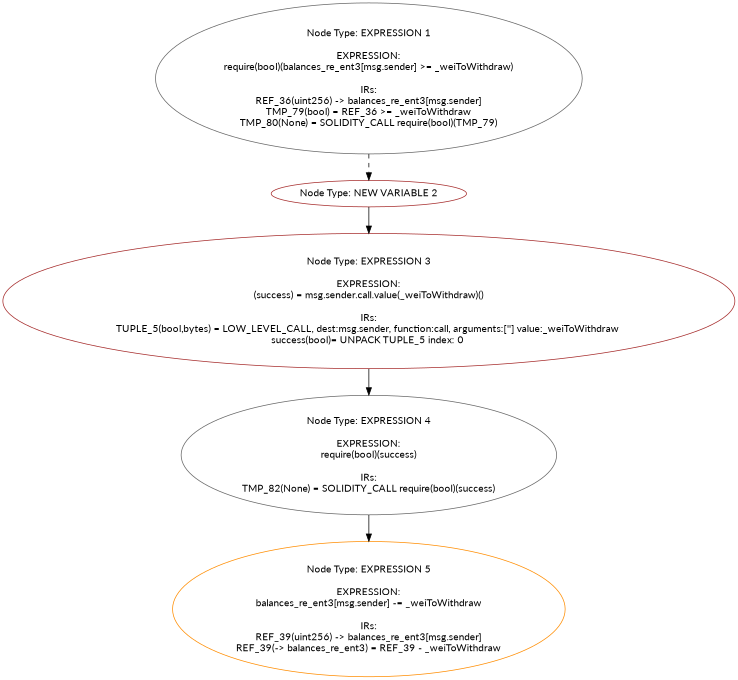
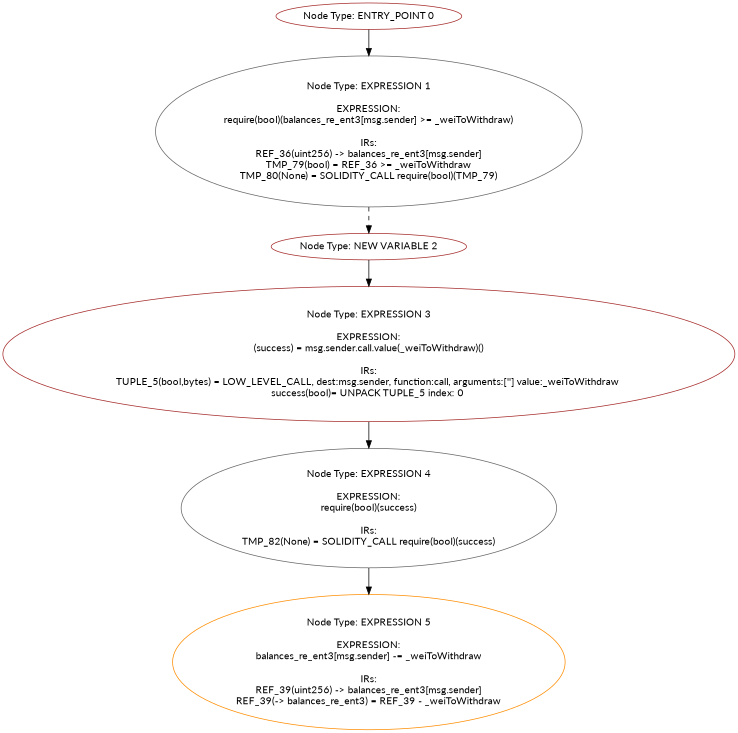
node "Node Type: ENTRY_POINT 0": added
